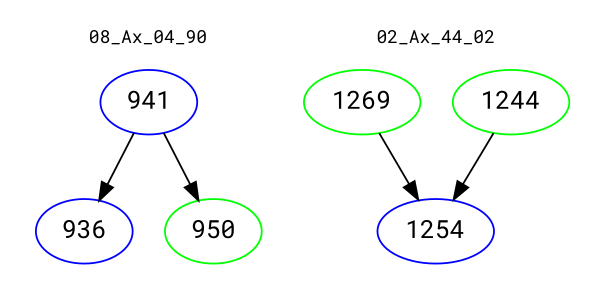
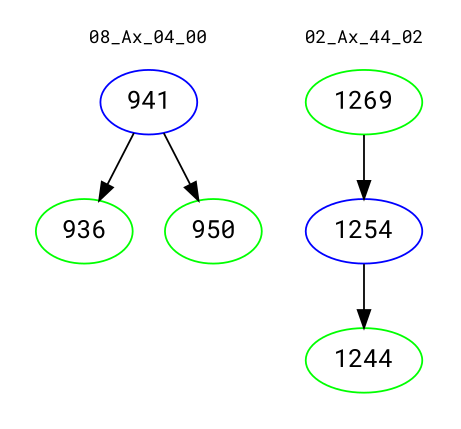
cluster "08_Ax_04_90": label "08_Ax_04_90" -> "08_Ax_04_00"
edge "1244" -> "1254": reversed
node "936": color blue -> green
